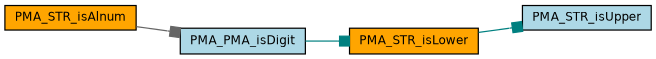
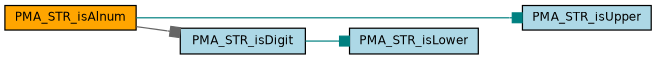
edge "PMA_STR_isLower" -> "PMA_STR_isUpper": now "PMA_STR_isAlnum" -> "PMA_STR_isUpper"
node "PMA_PMA_isDigit": label "PMA_PMA_isDigit" -> "PMA_STR_isDigit"
node "PMA_STR_isLower": fillcolor orange -> lightblue
